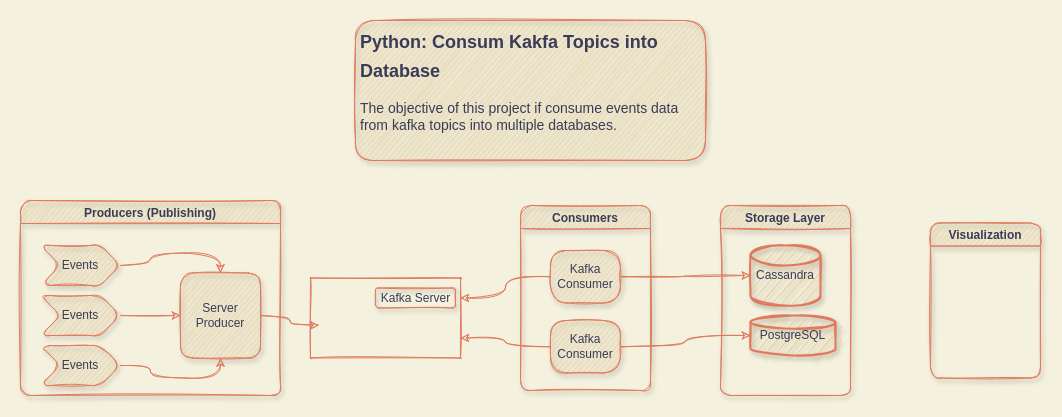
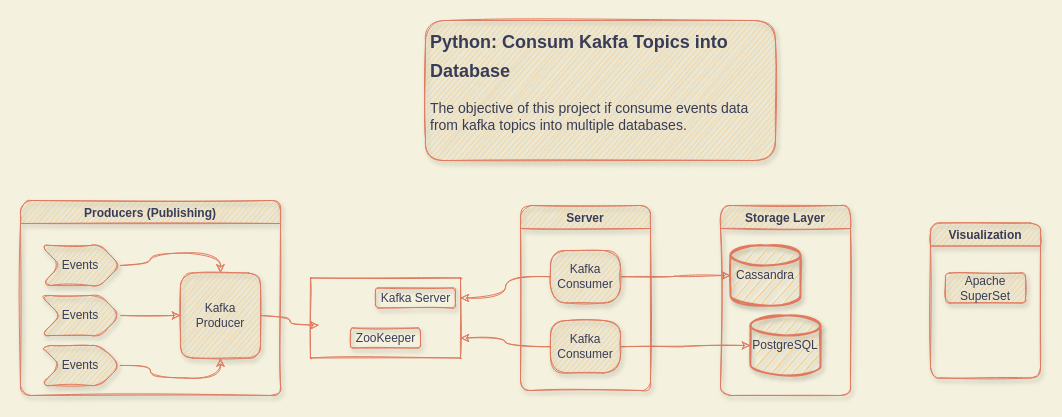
node "Python: Consum Kakfa Topics into Database The objective of this project if consume events data from kafka topics into multiple databases.": moved (531, 91) -> (601, 91)
node "Consumers": label "Consumers" -> "Server"
node "Cassandra": moved (786, 276) -> (766, 276)
node "Apache SuperSet": added
node "Server Producer": label "Server Producer" -> "Kafka Producer"
node "PostgreSQL": size 85x40 -> 70x60
node "ZooKeeper": added
